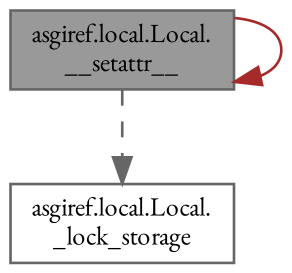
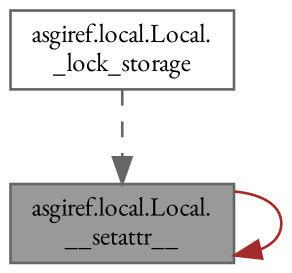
edge "asgiref.local.Local. __setattr__" -> "asgiref.local.Local. _lock_storage": reversed
